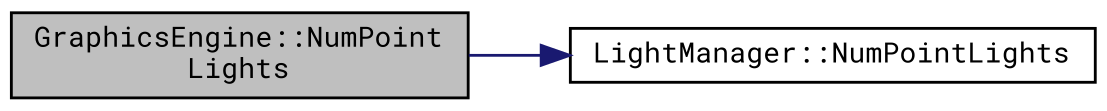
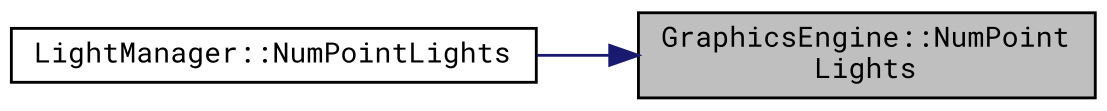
edge "GraphicsEngine::NumPoint Lights" -> "LightManager::NumPointLights": reversed
